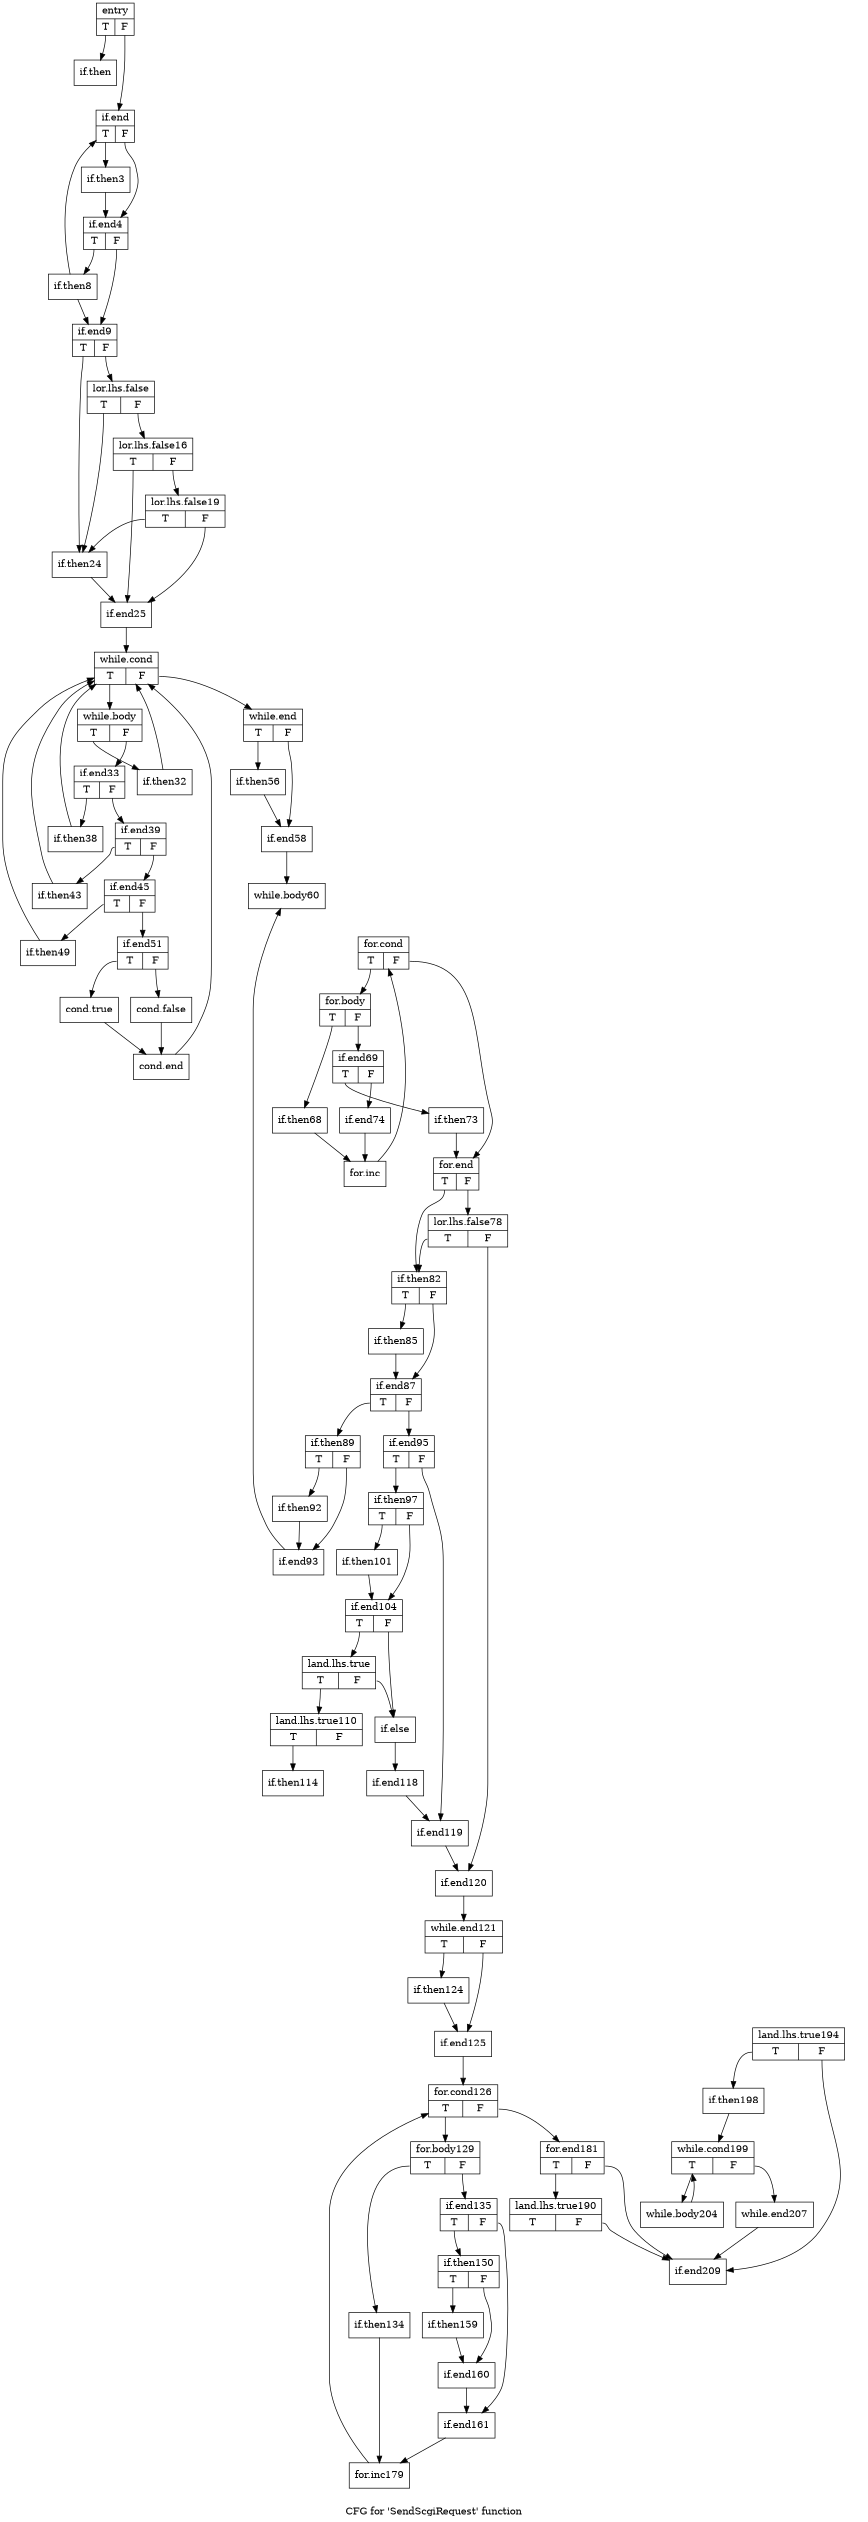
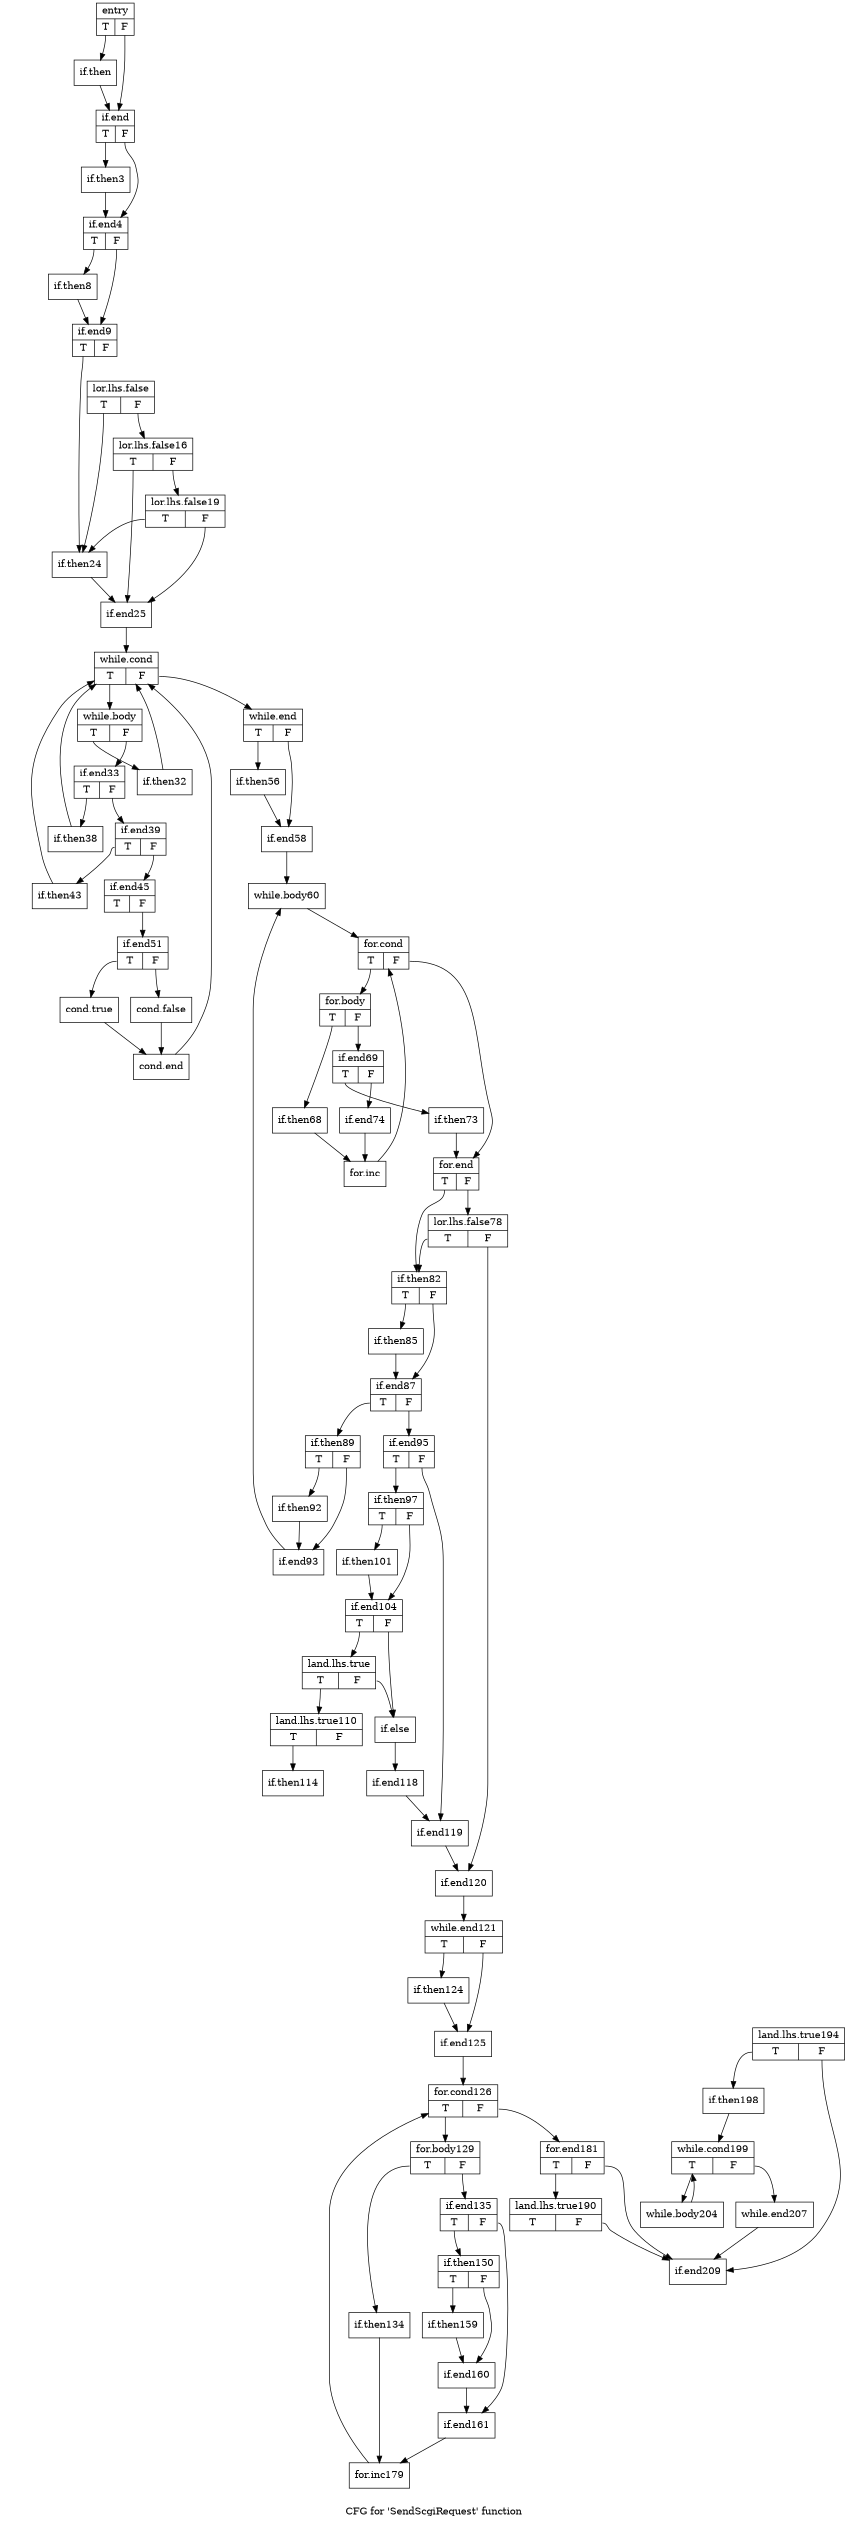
edge "if.then8" -> "if.end": now "if.then" -> "if.end"
edge "if.end9" -> "lor.lhs.false": removed
edge "while.body60" -> "for.cond": added
node "if.then49": removed
